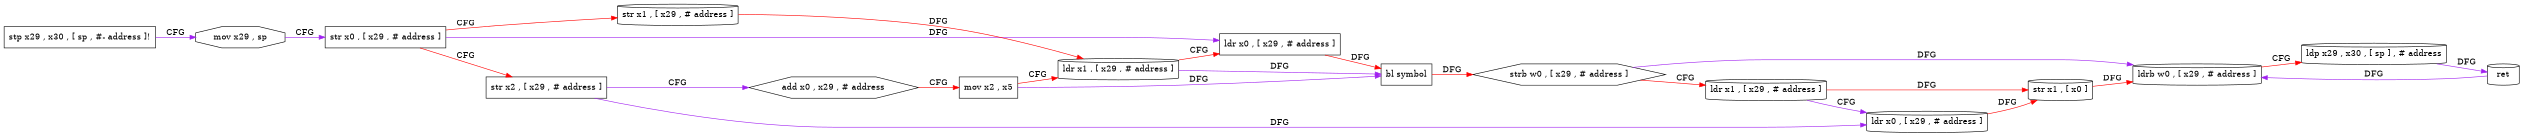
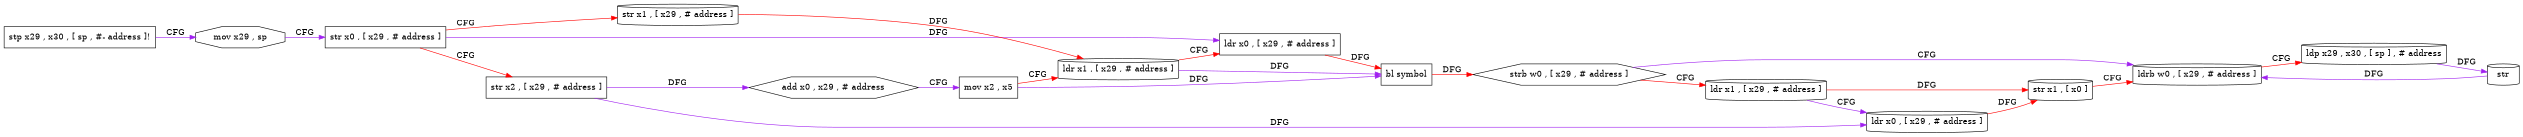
edge "strb w0 , [ x29 , # address ]" -> "ldrb w0 , [ x29 , # address ]": label "DFG" -> "CFG"
node "ret": label "ret" -> "str"
edge "str x1 , [ x0 ]" -> "ldrb w0 , [ x29 , # address ]": label "DFG" -> "CFG"
edge "str x2 , [ x29 , # address ]" -> "add x0 , x29 , # address": label "CFG" -> "DFG"
edge "add x0 , x29 , # address" -> "mov x2 , x5": color red -> purple
